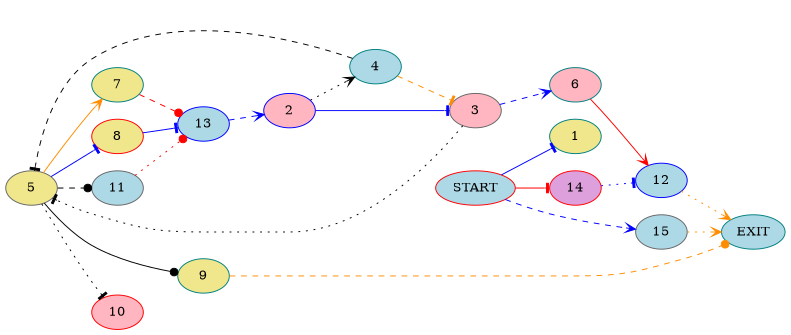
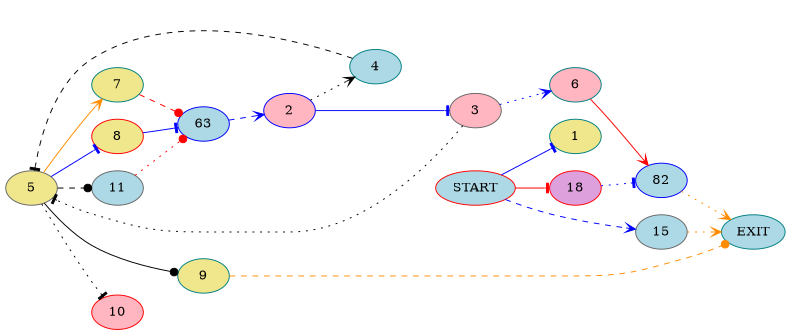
edge "4" -> "3": removed
edge "3" -> "6": style dashed -> dotted
node "13": label "13" -> "63"
node "12": label "12" -> "82"
node "14": label "14" -> "18"
